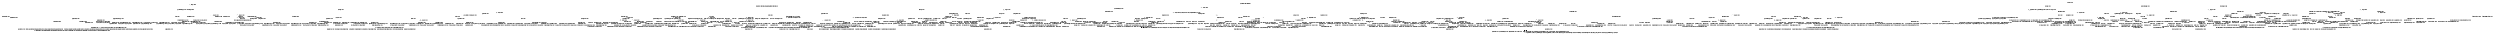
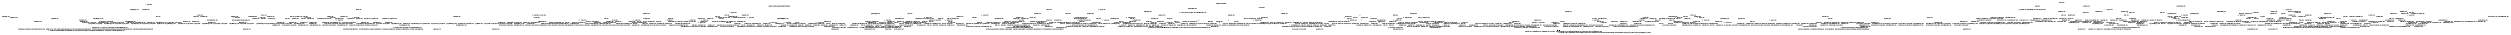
edge "s82" -> "s84": added, label "RSA_CLIENT_HELLO / TIMEOUT"
